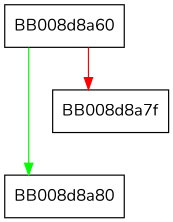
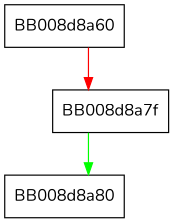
edge "BB008d8a60" -> "BB008d8a80": now "BB008d8a7f" -> "BB008d8a80"
